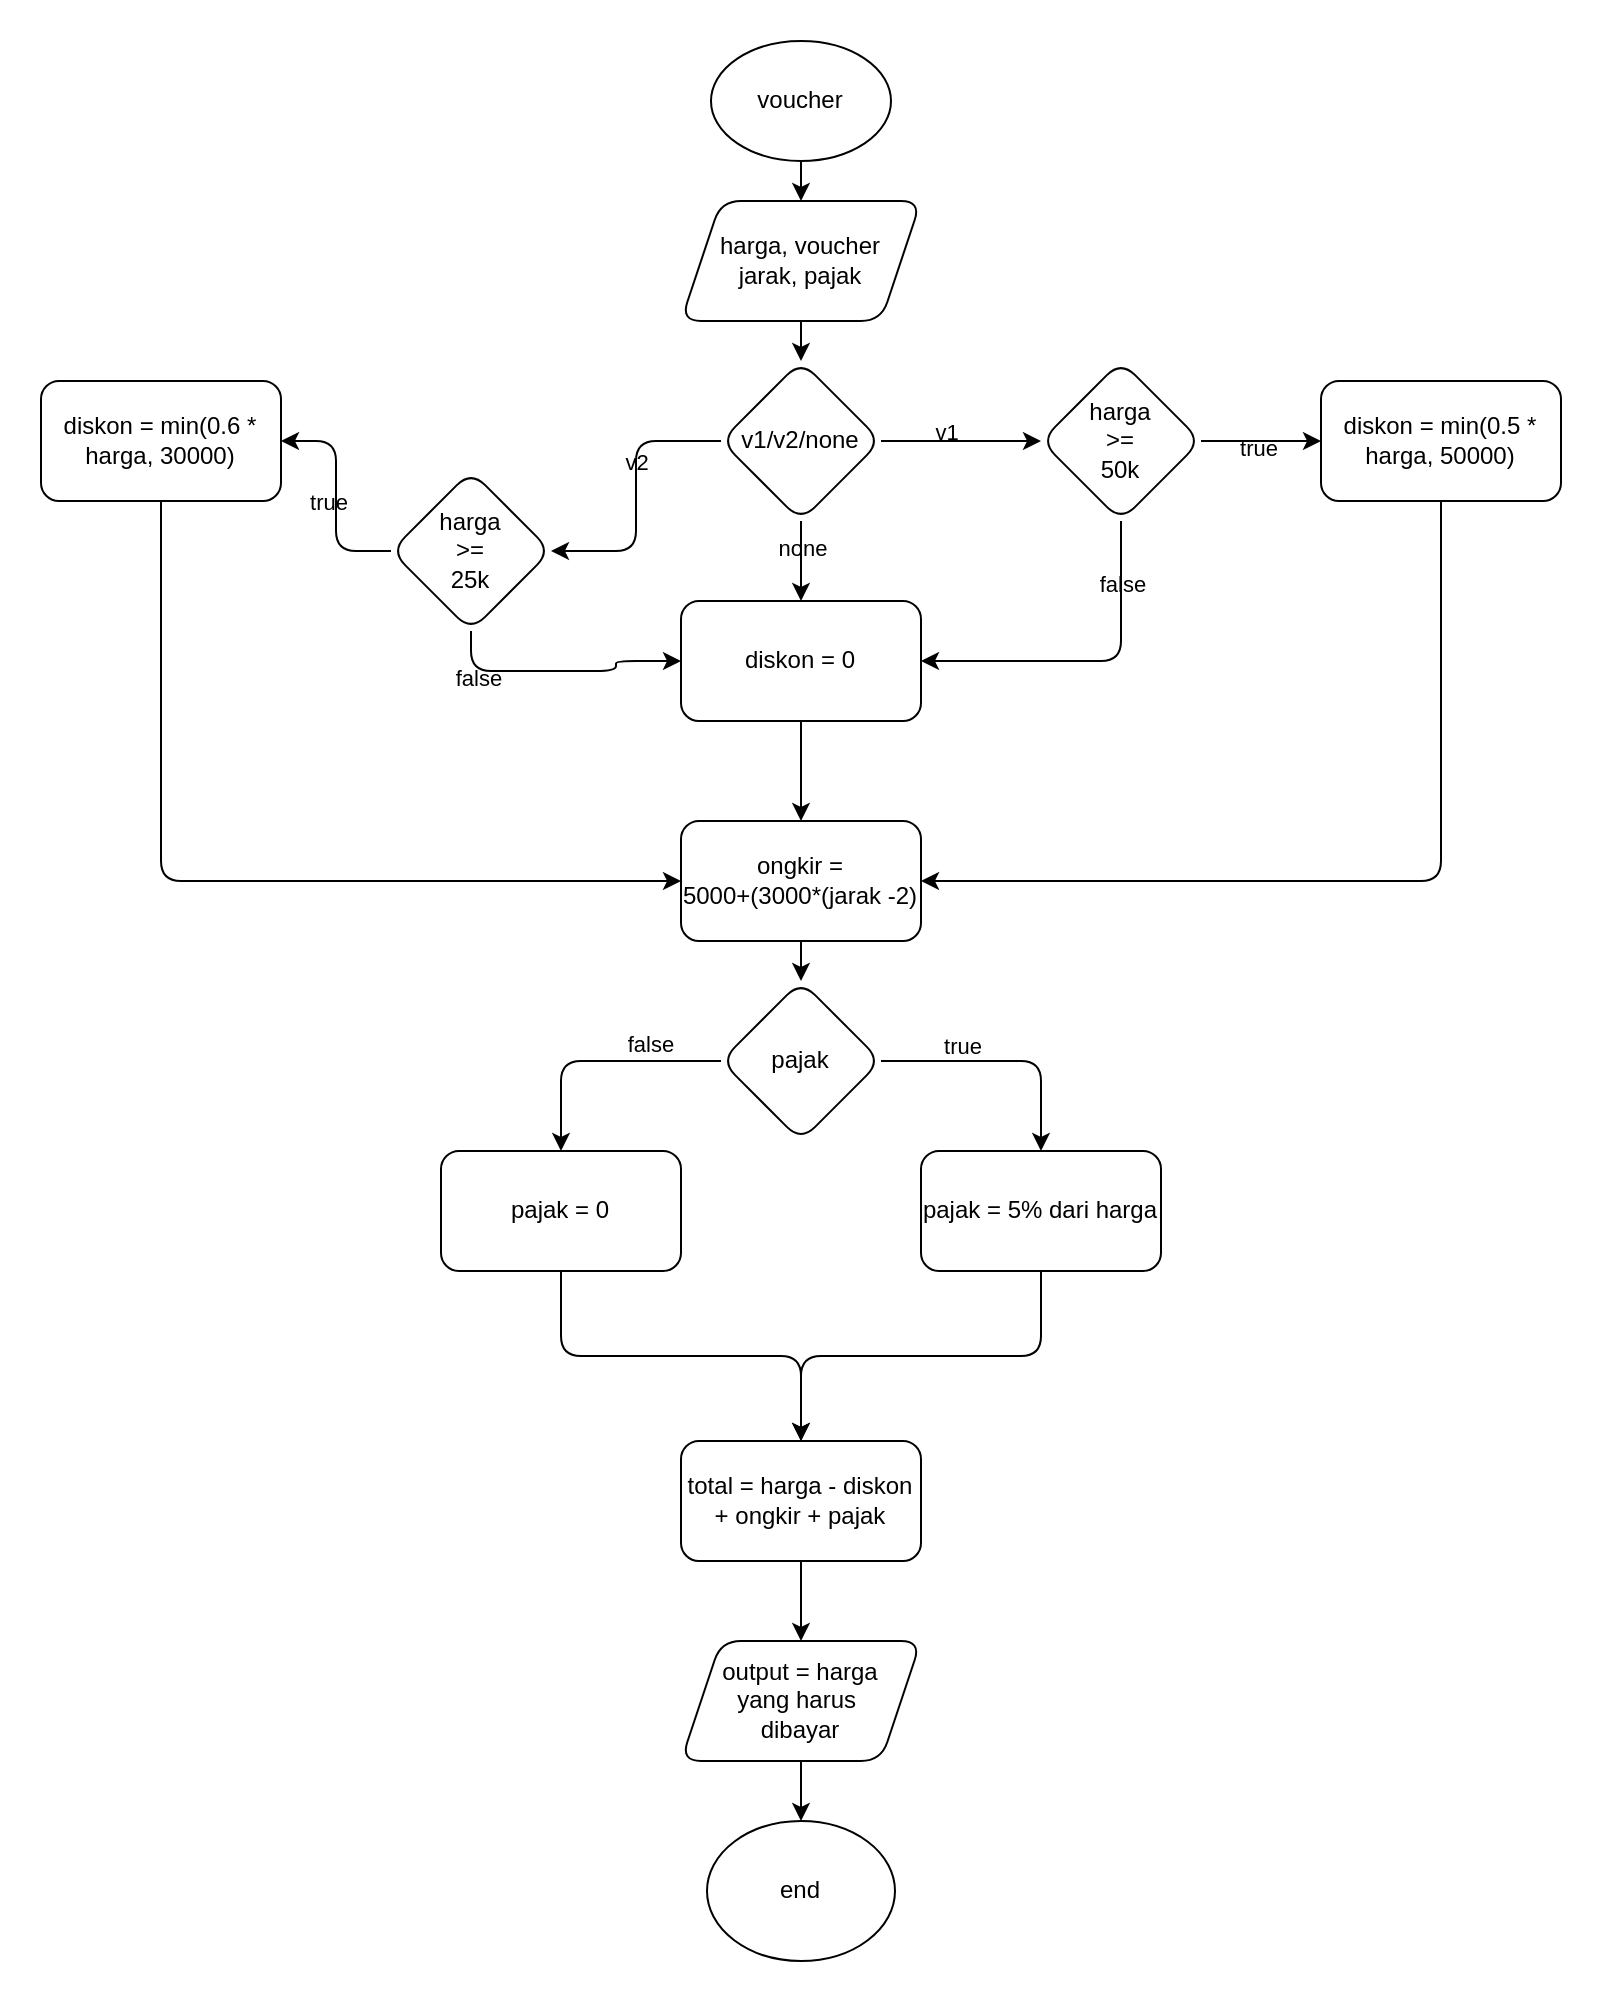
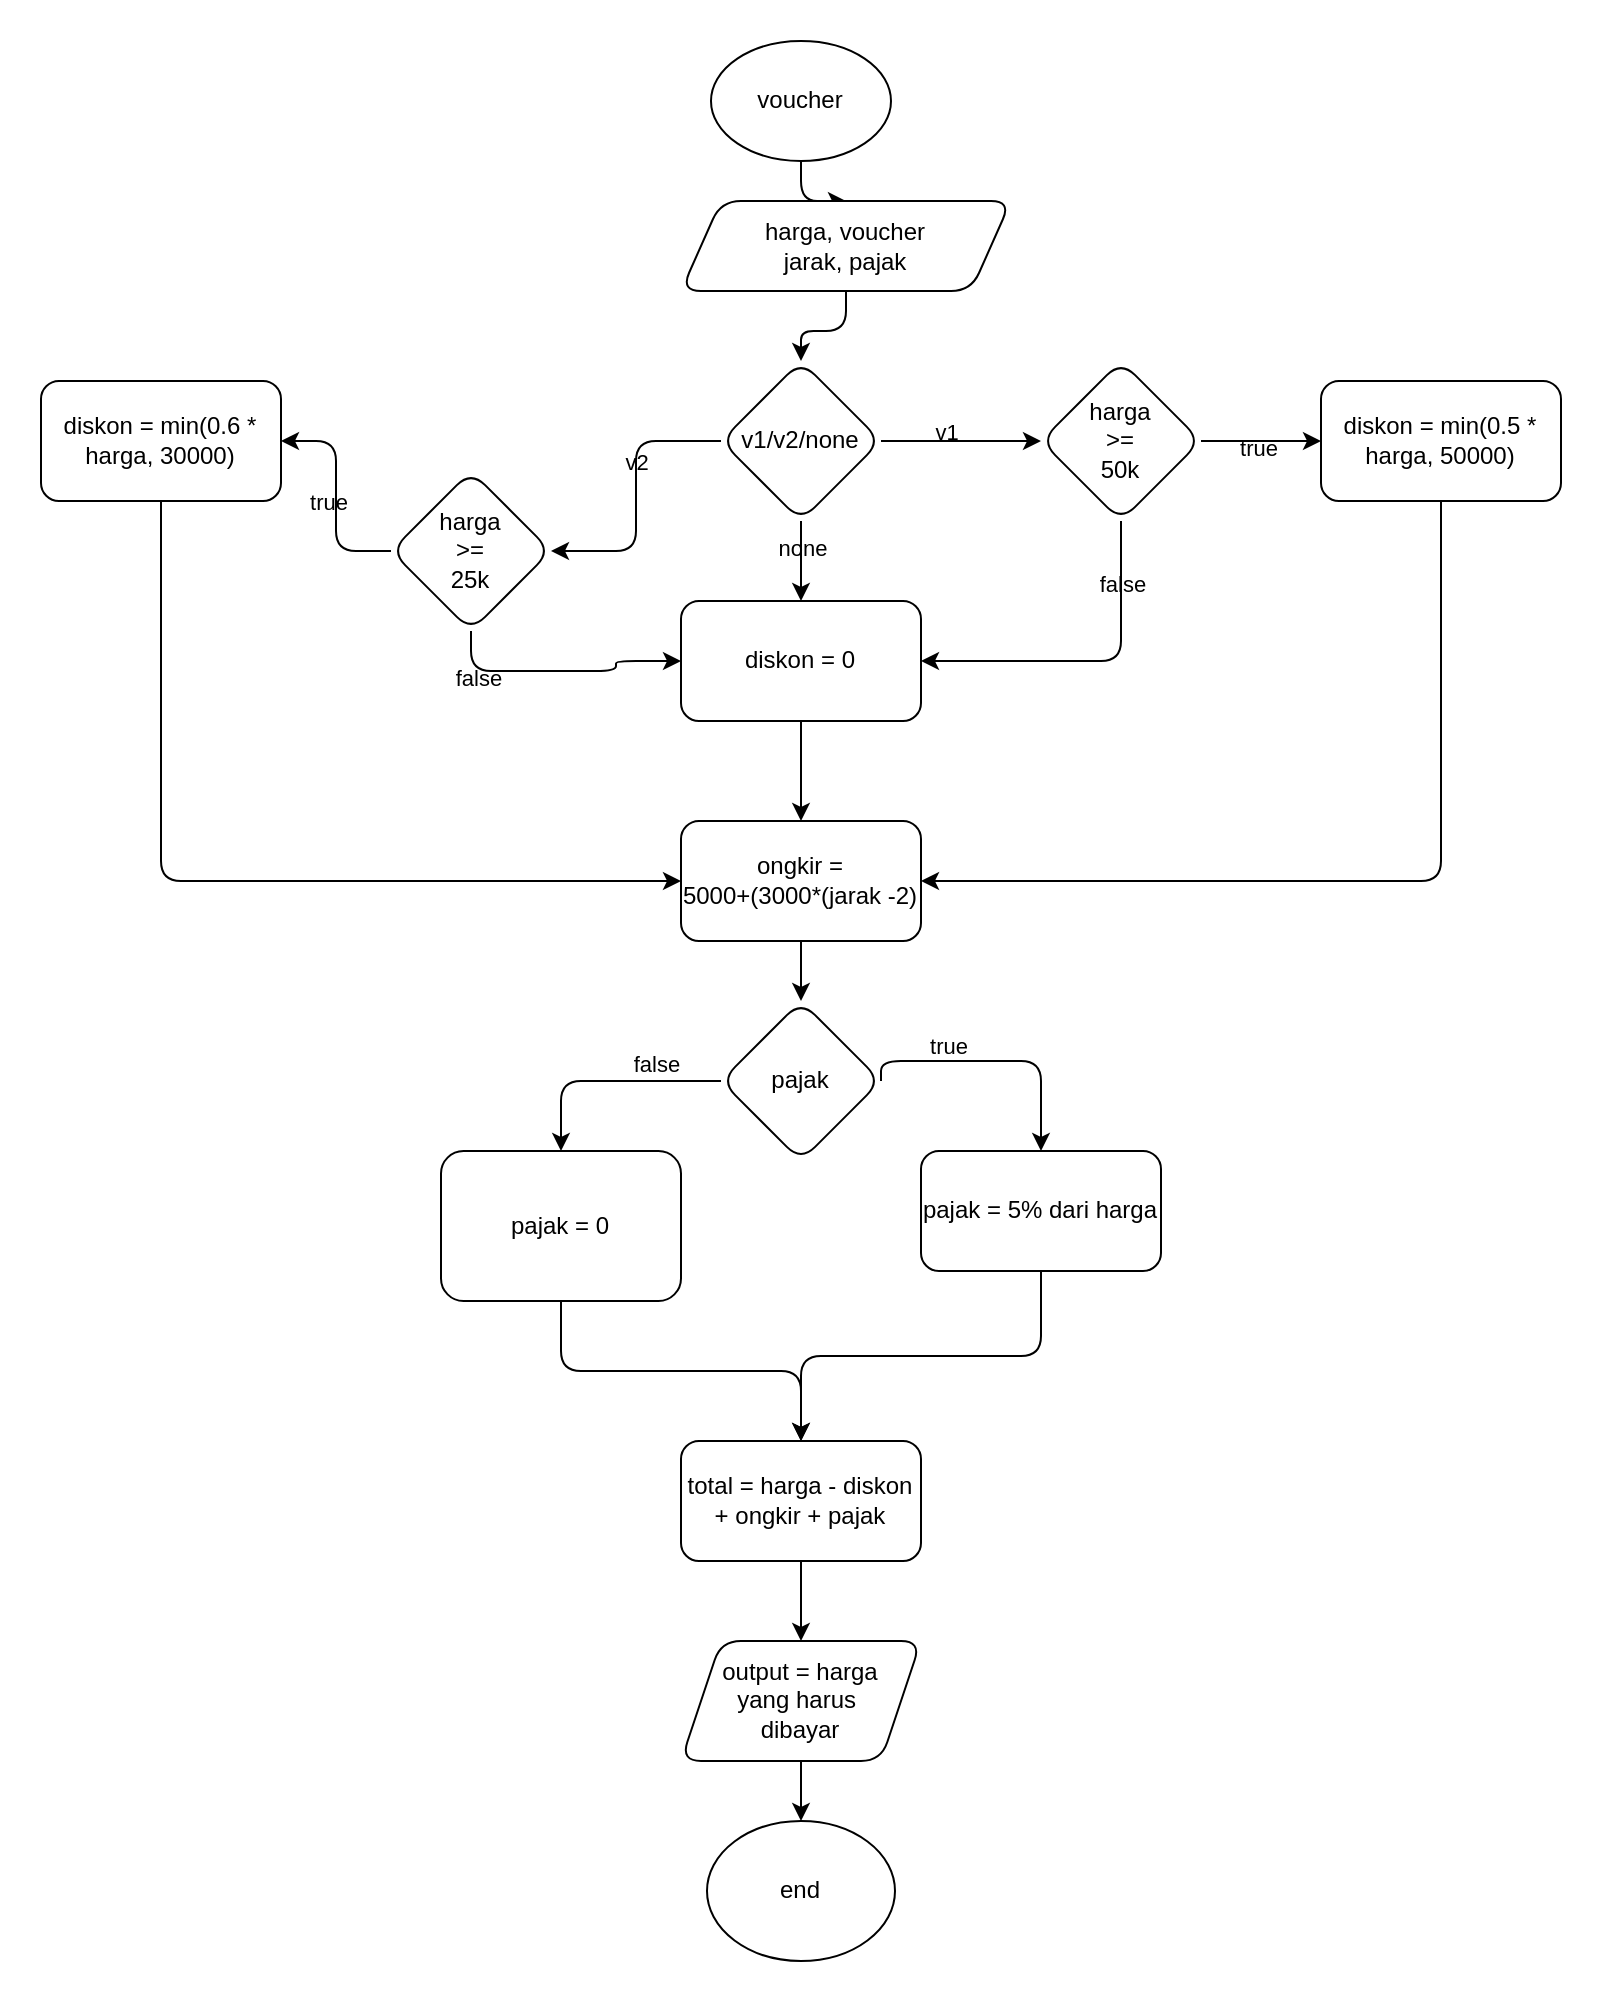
node "harga, voucher jarak, pajak": size 240x120 -> 330x90
node "pajak": moved (801, 1061) -> (801, 1081)
node "pajak = 0": size 240x120 -> 240x150
